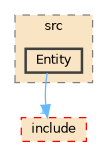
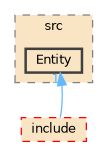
edge "Entity" -> "include": reversed
